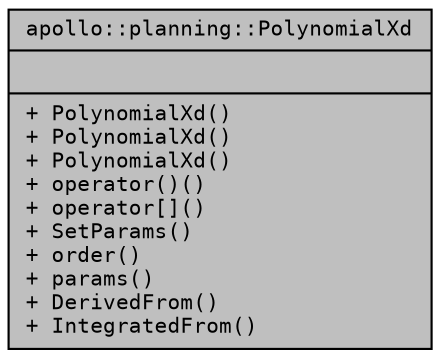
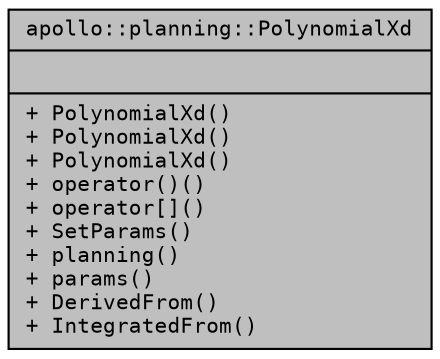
node "apollo::planning::PolynomialXd": text "+ order()" -> "+ planning()"
